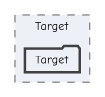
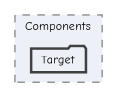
cluster "Target": label "Target" -> "Components"
